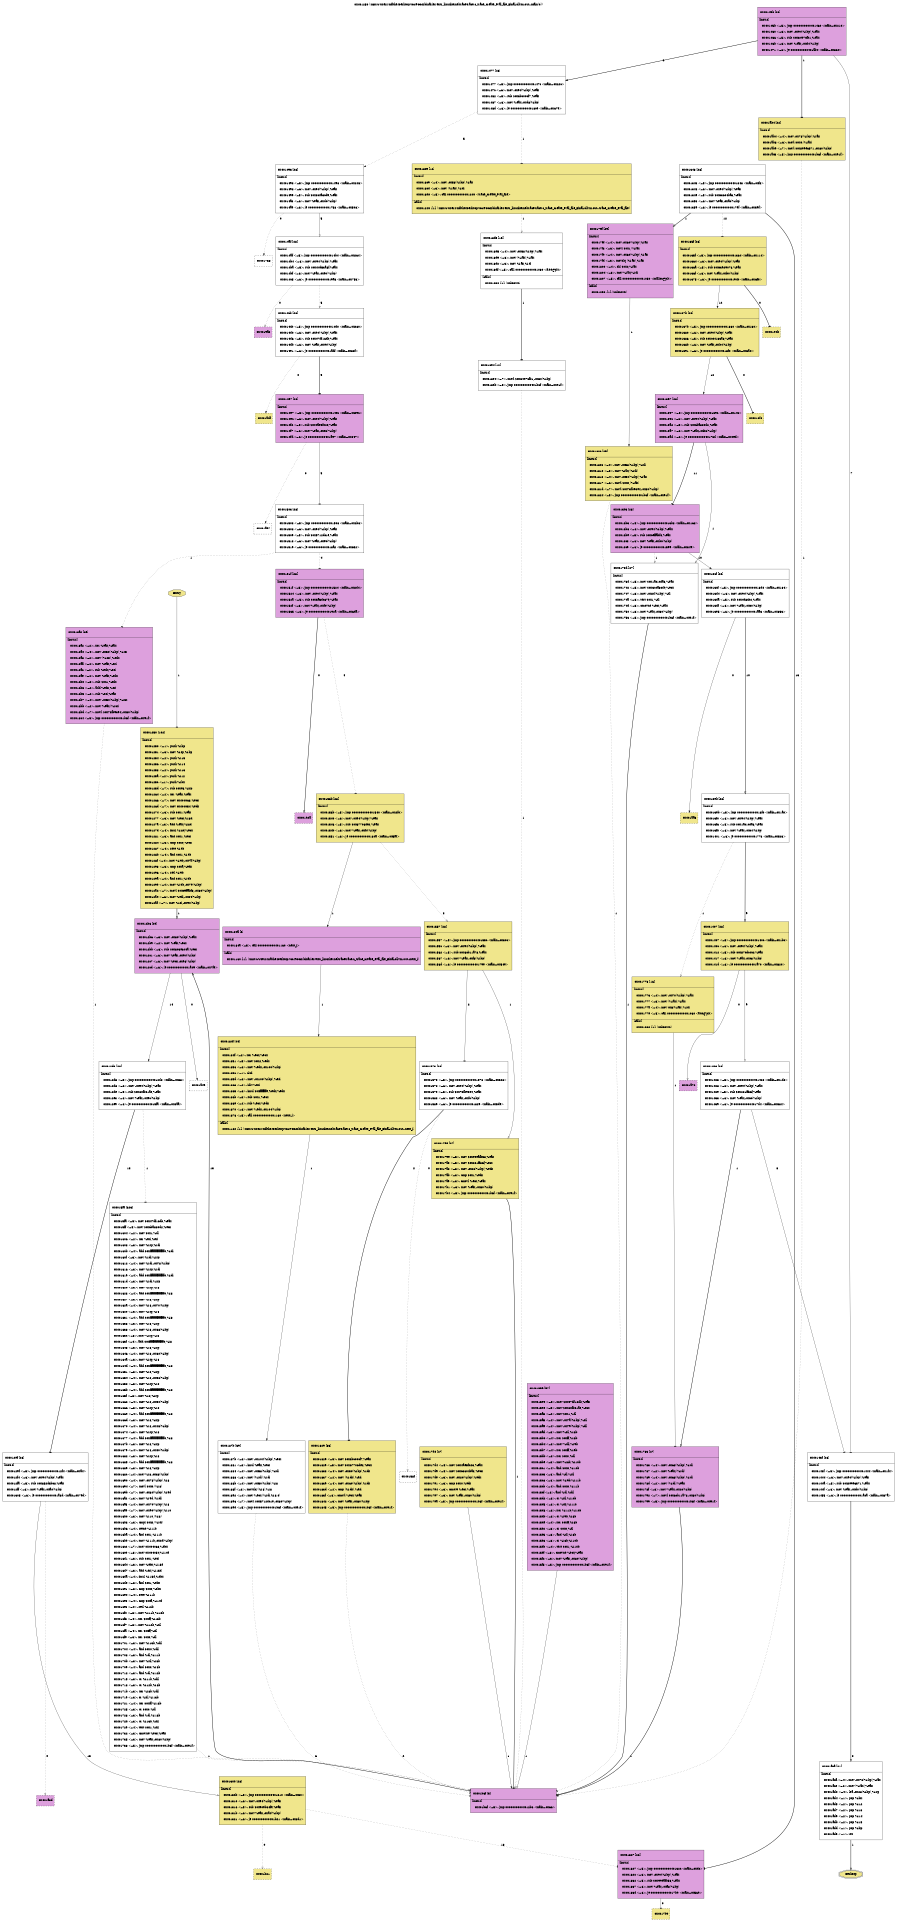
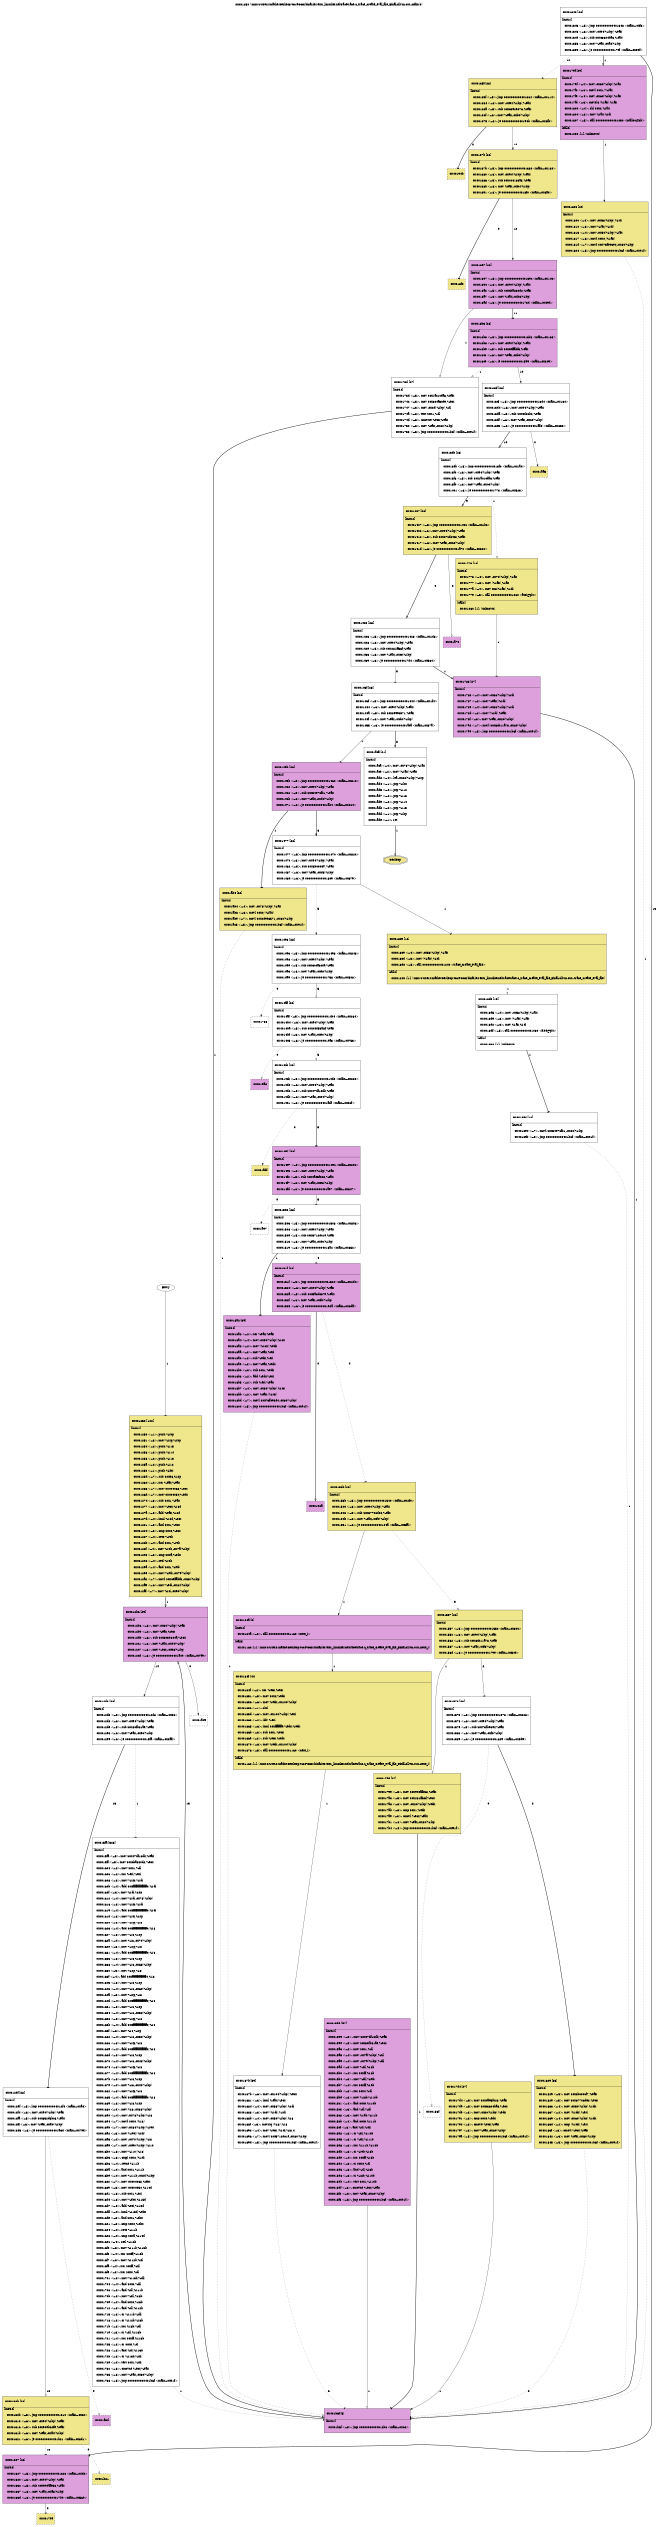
edge "0x401477 [28]" -> "0x4018c9 [12]": style dotted -> solid
edge "0x401503 [28]" -> "0x4018a2 [39]": style dotted -> bold
node "Entry": fillcolor khaki -> white
edge "0x40145b [28]" -> "0x40143f [28]": reversed
edge "0x401407 [28]" -> "0x401423 [28]": style solid -> bold
